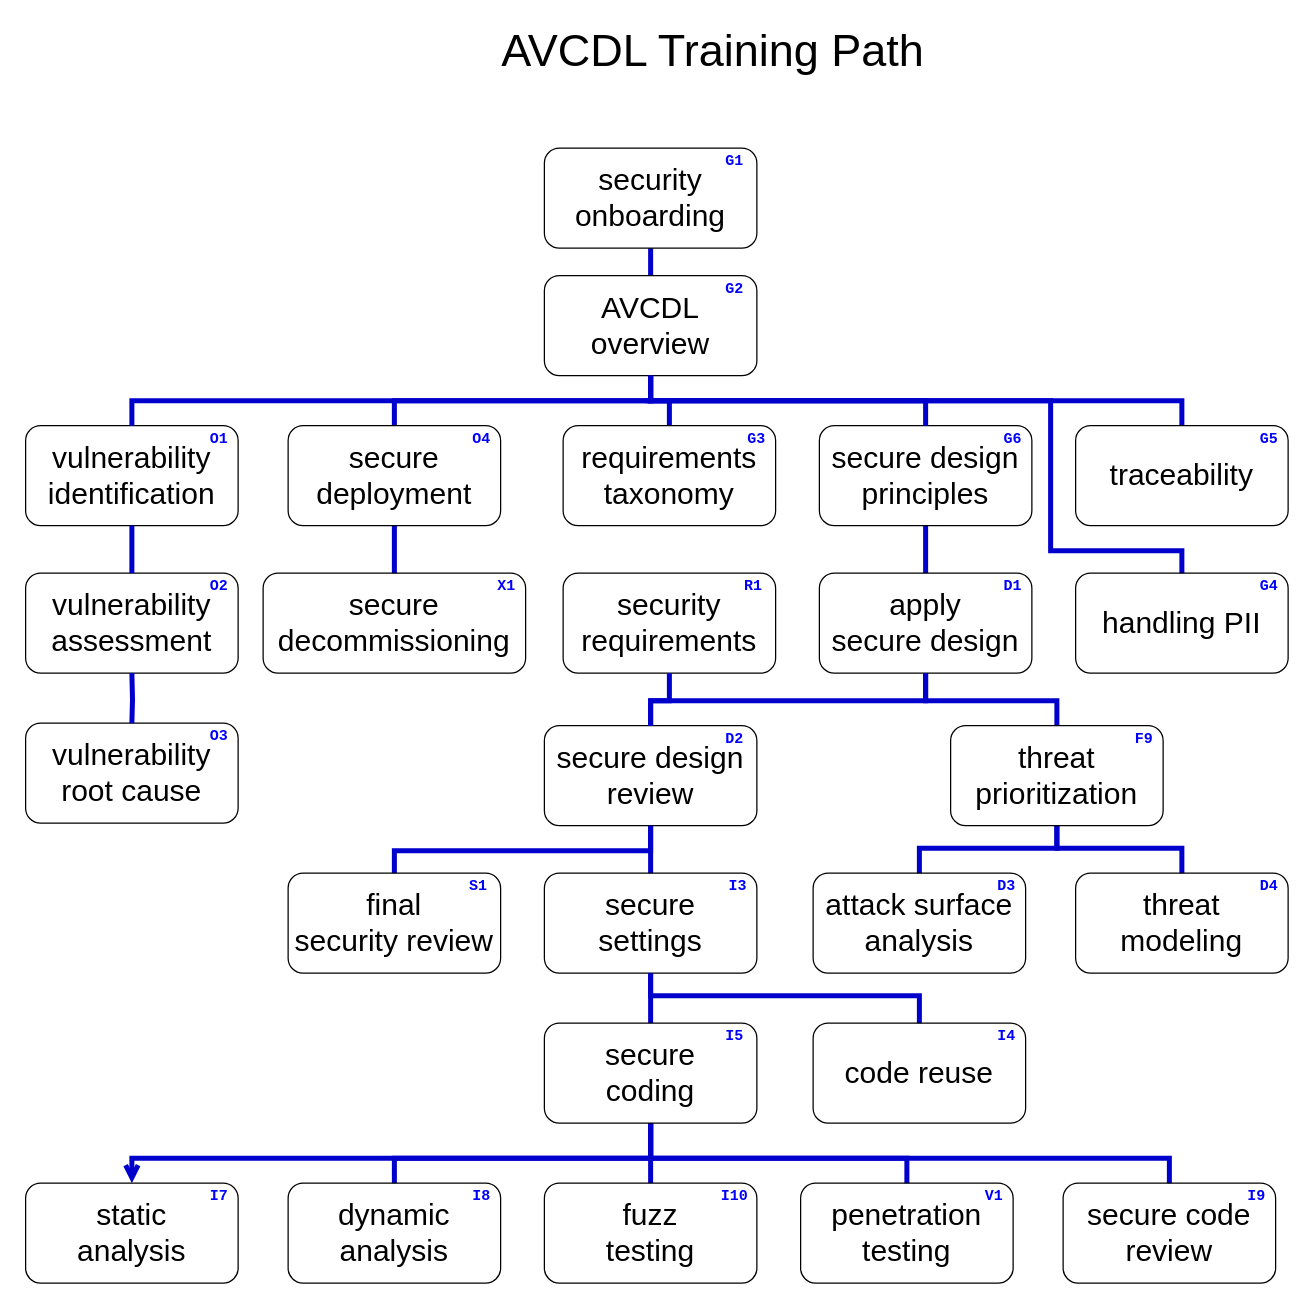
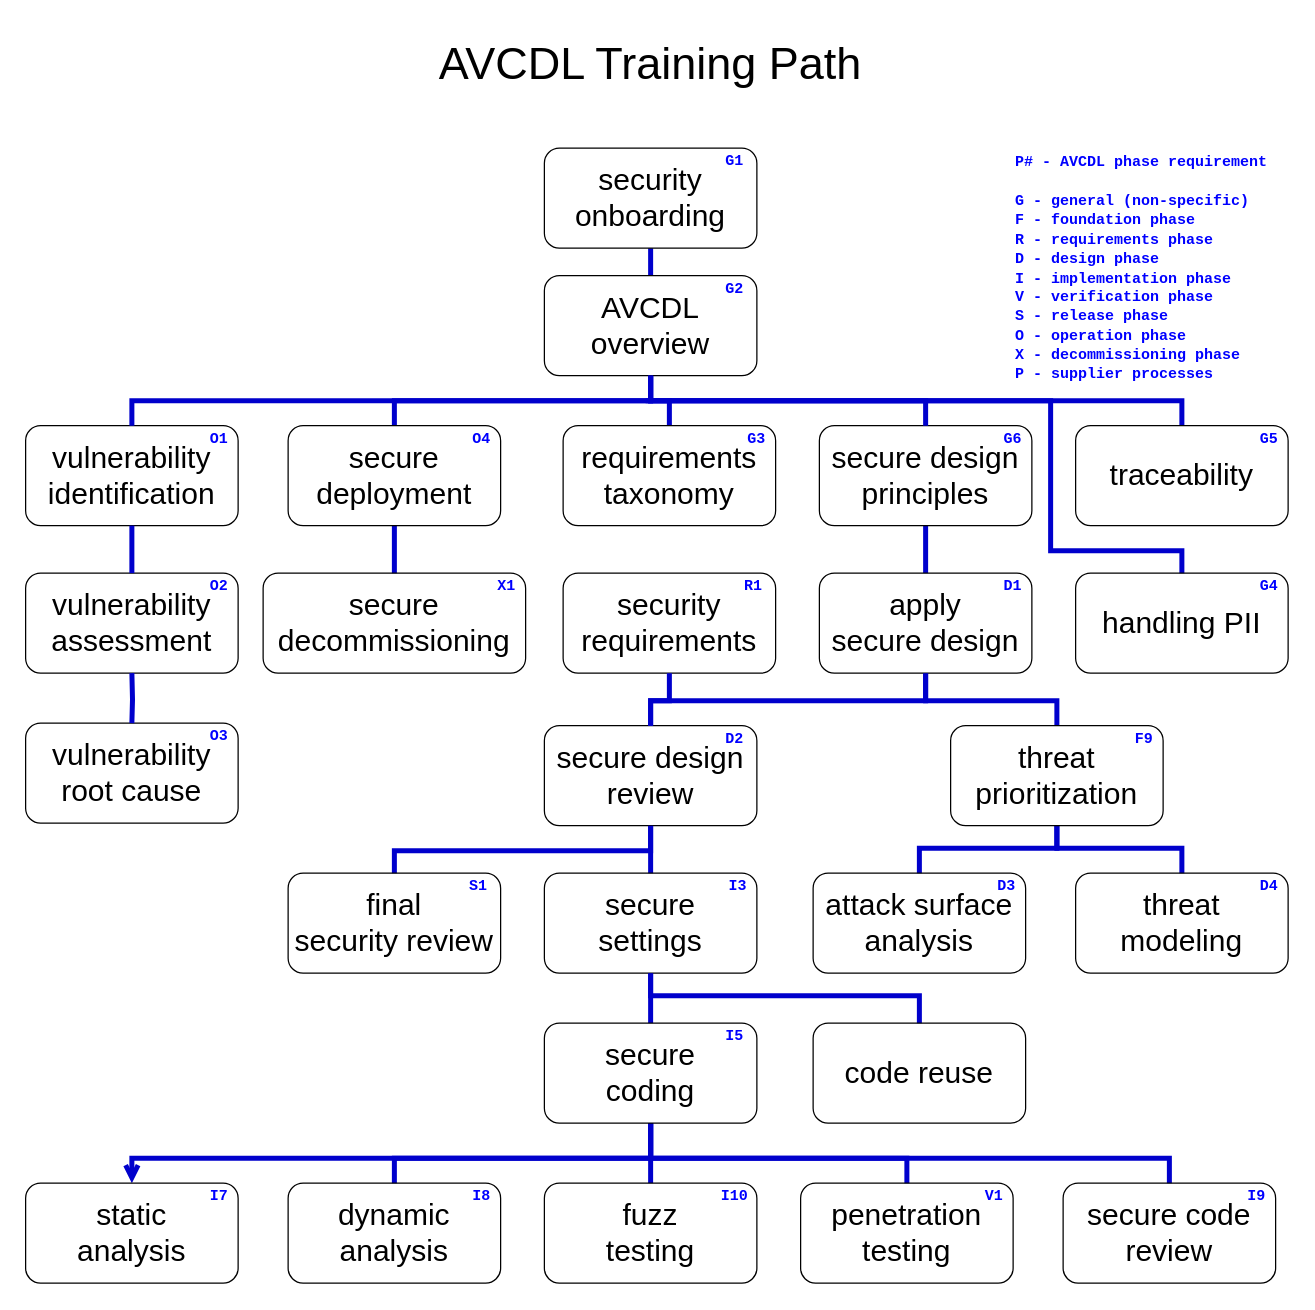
node "AVCDL Training Path": moved (713, 51) -> (651, 63)
node "P# - AVCDL phase requirement G - general (non-specific) F - foundation phase R - requirements phase D - design phase I - implementation phase V - verification phase S - release phase O - operation phase X - decommissioning phase P - supplier processes": added
node "I4": removed
